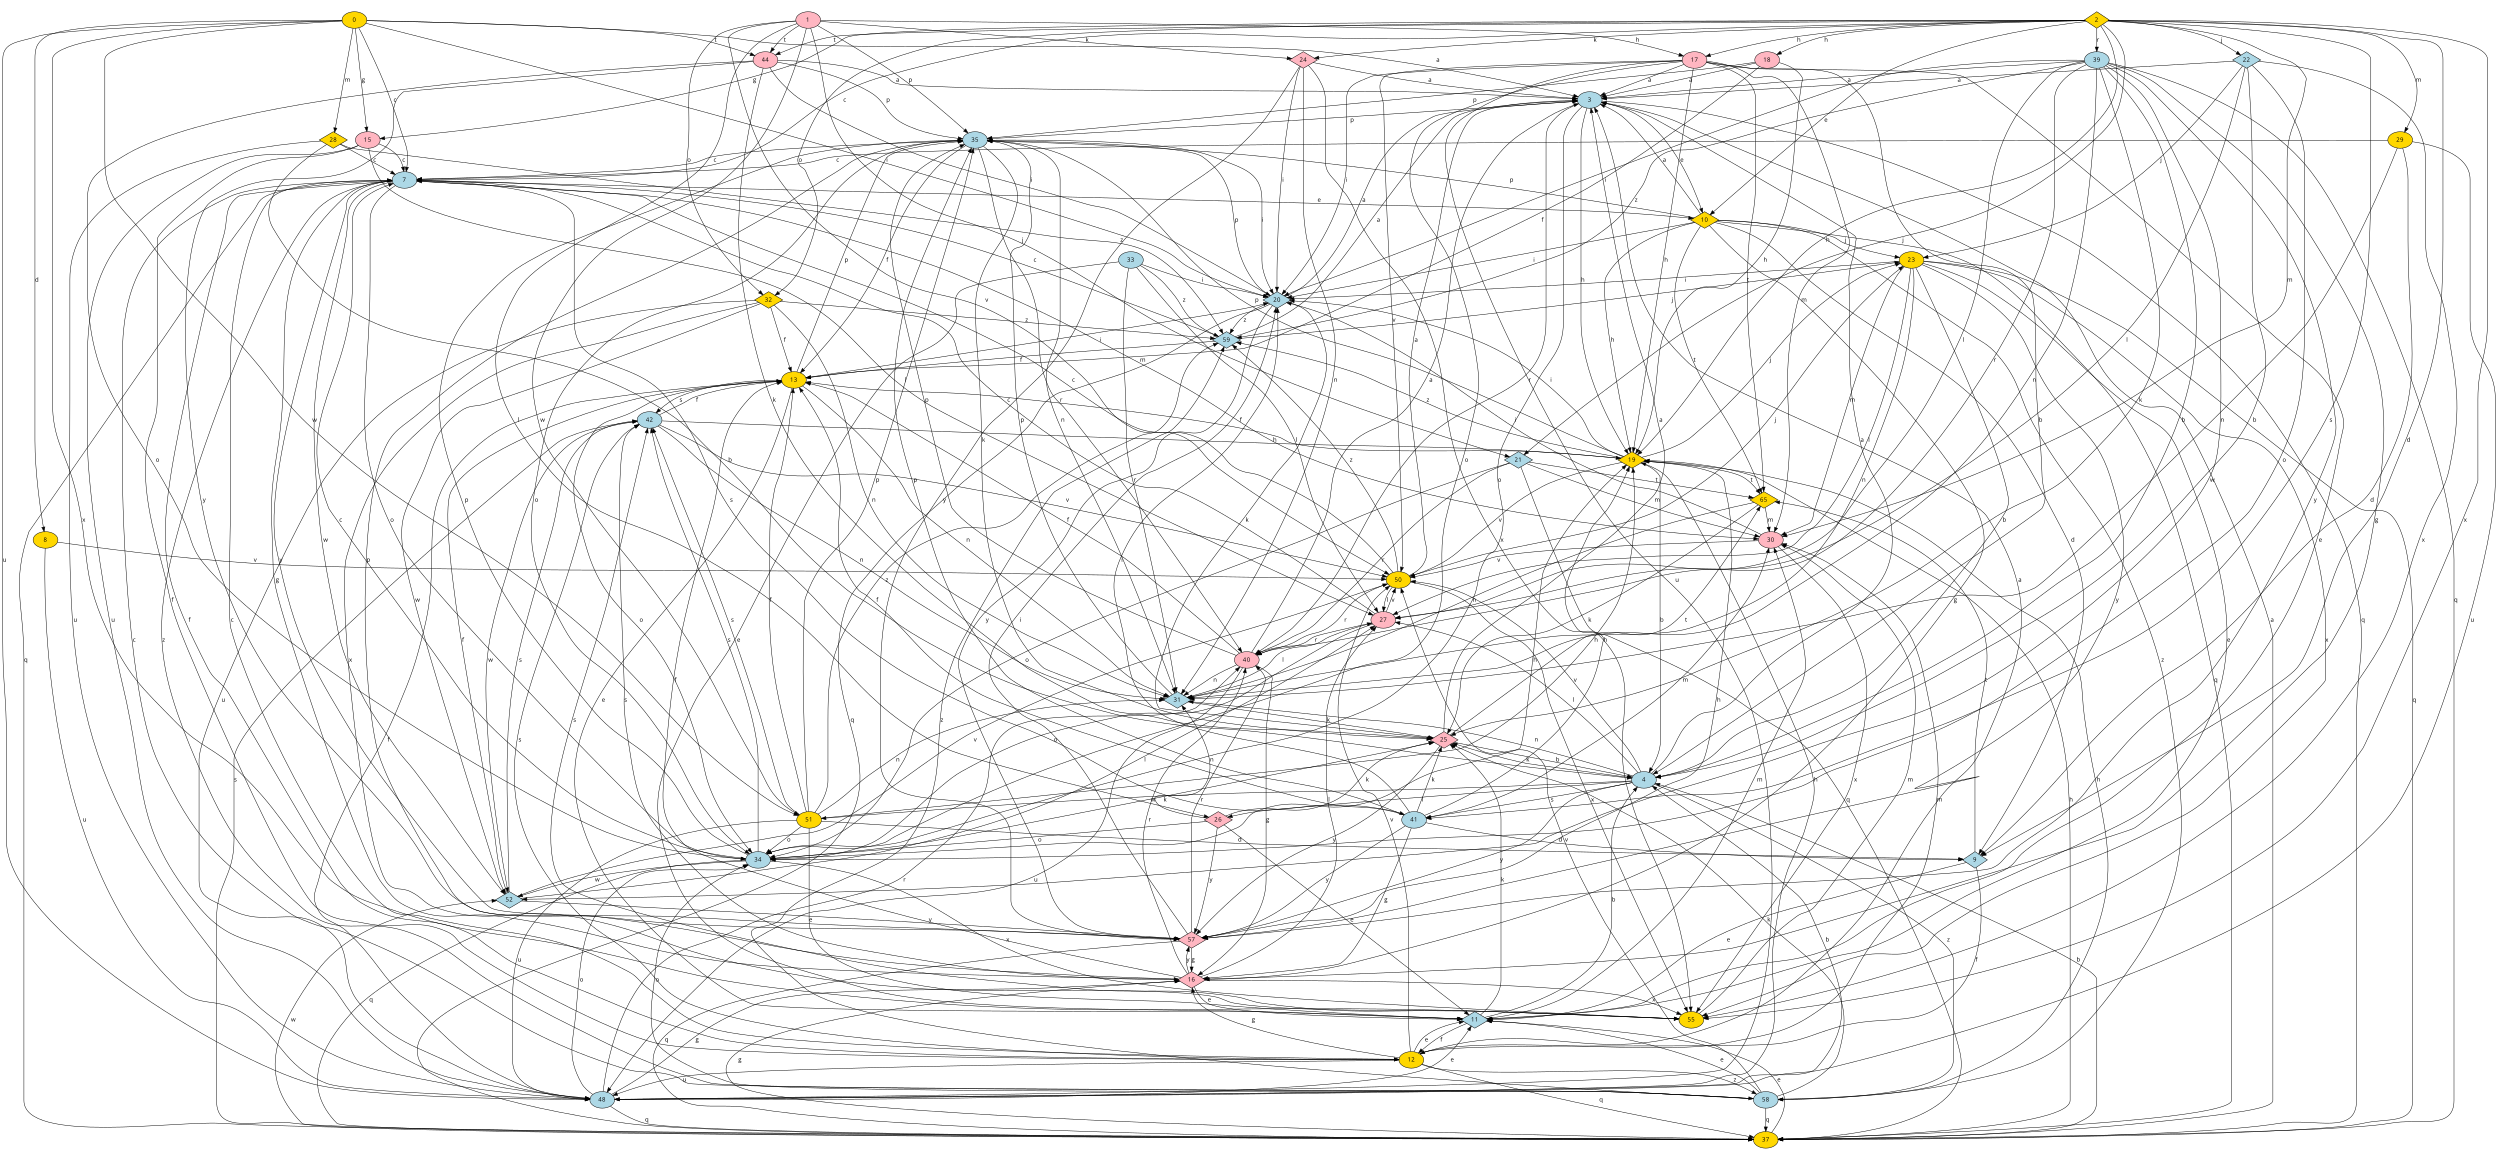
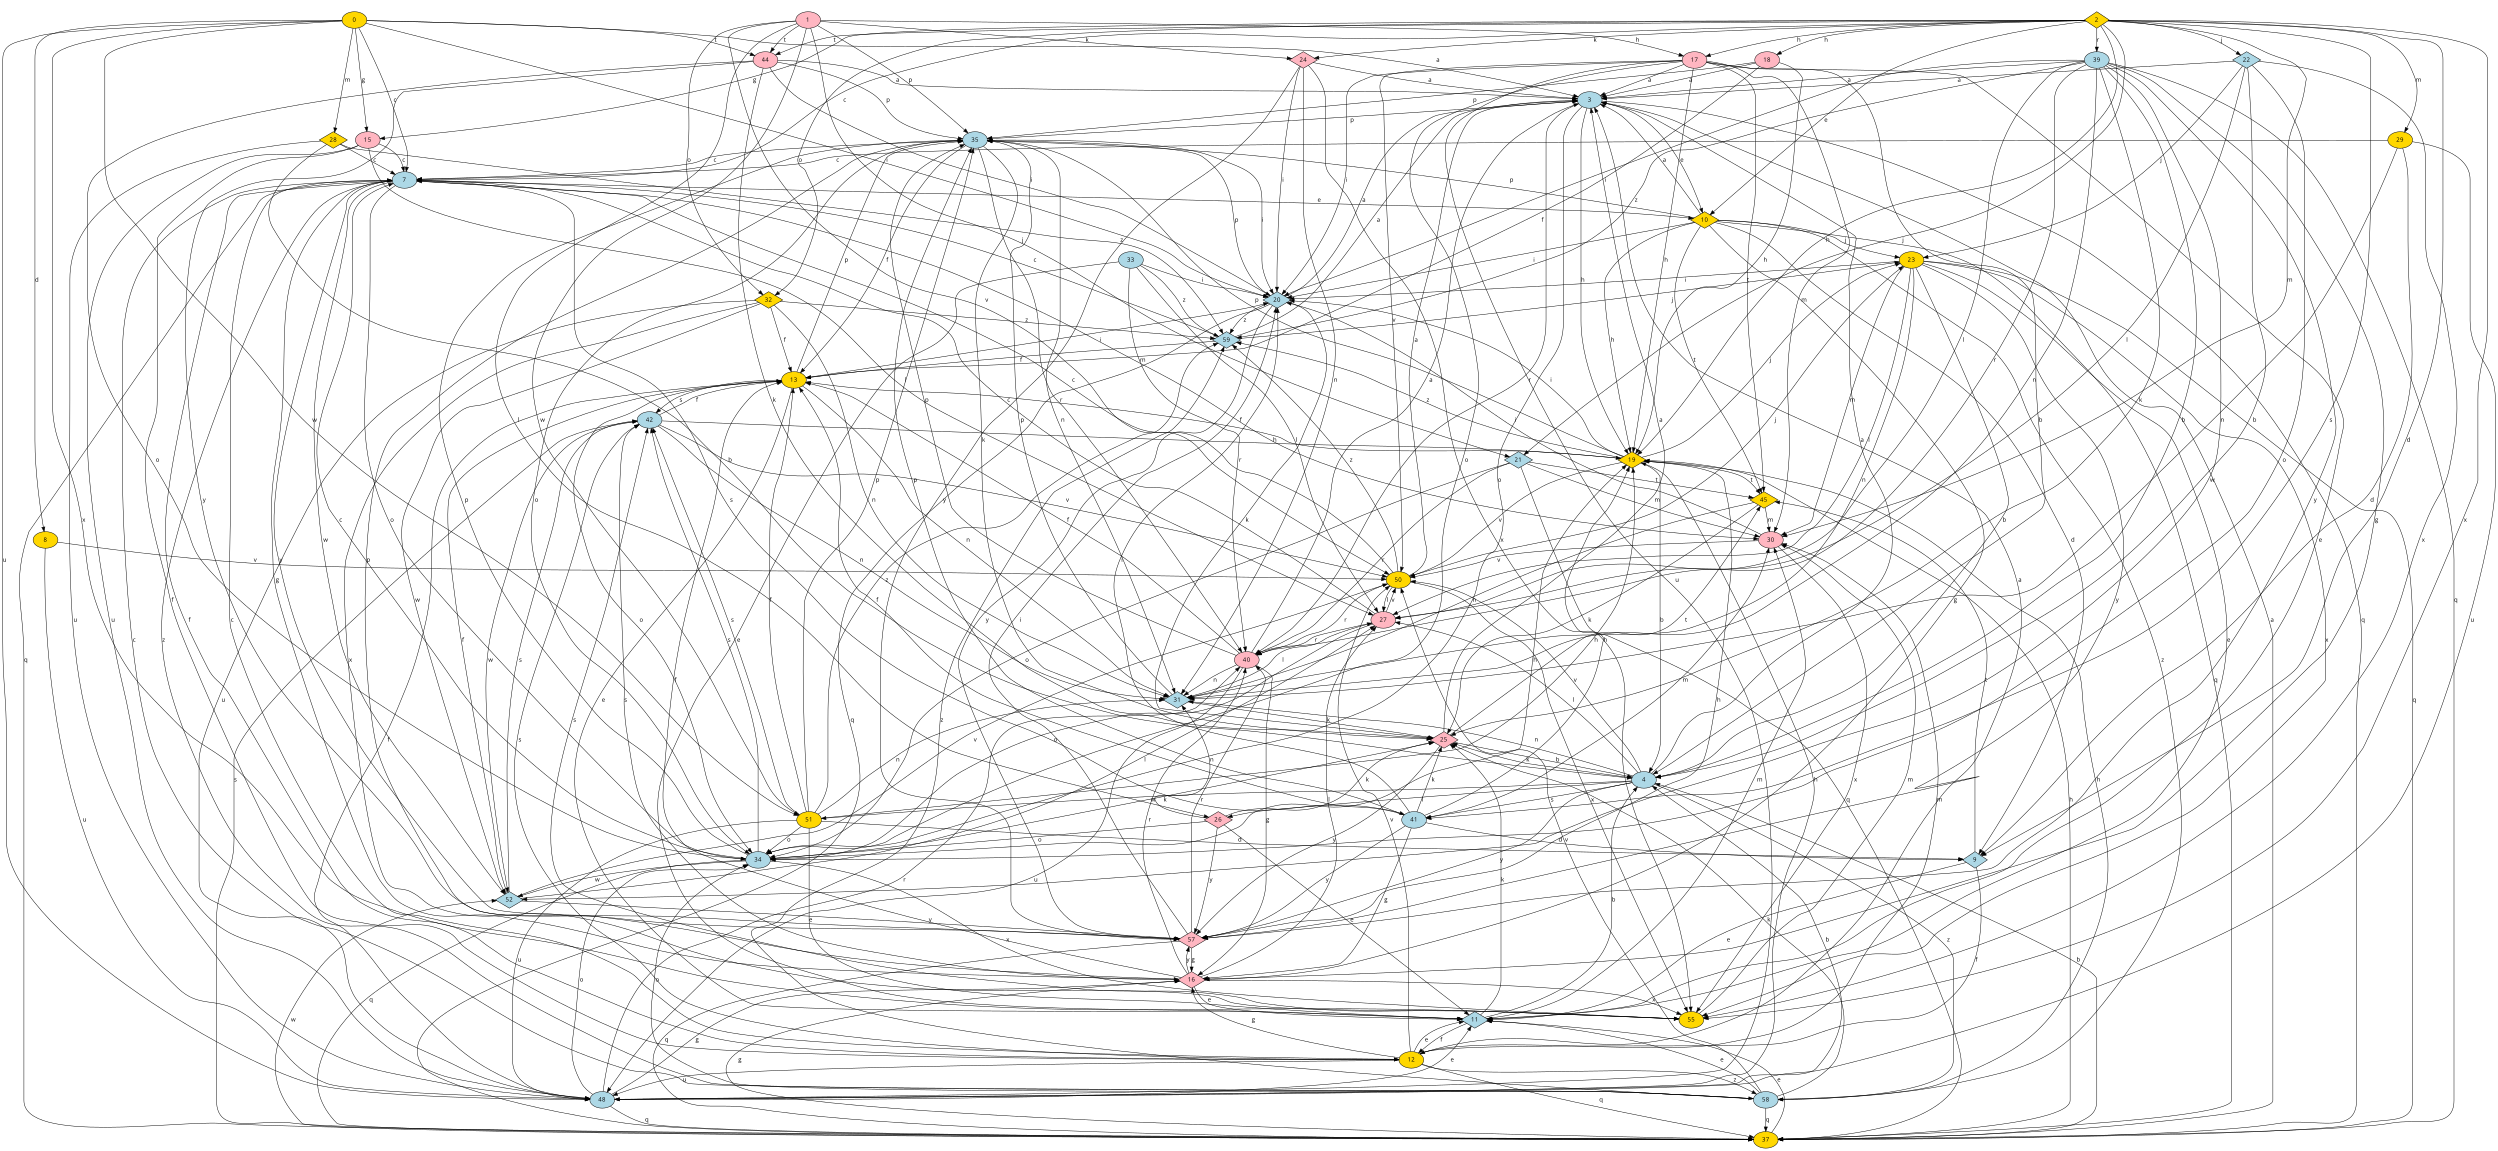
edge "33" -> "31": now "33" -> "40"
node "65": label "65" -> "45"
